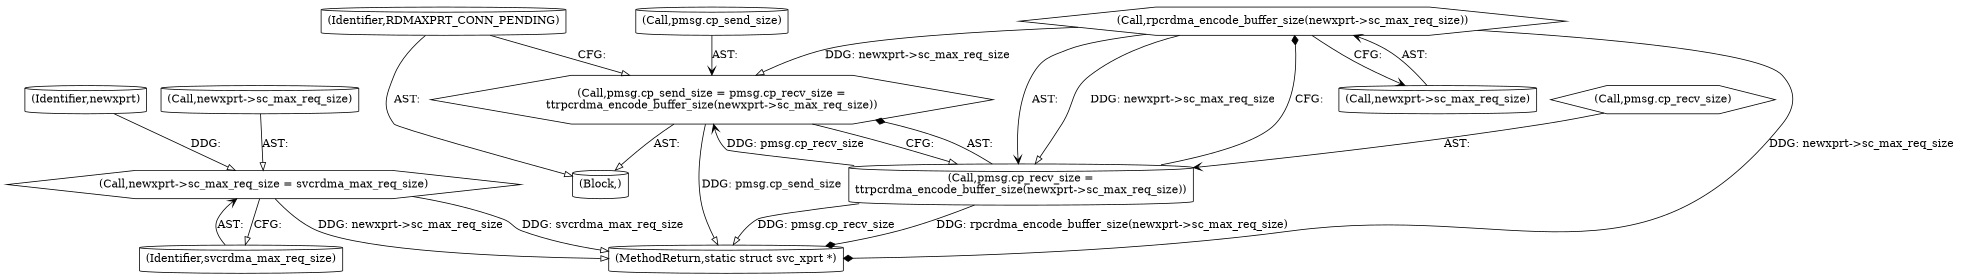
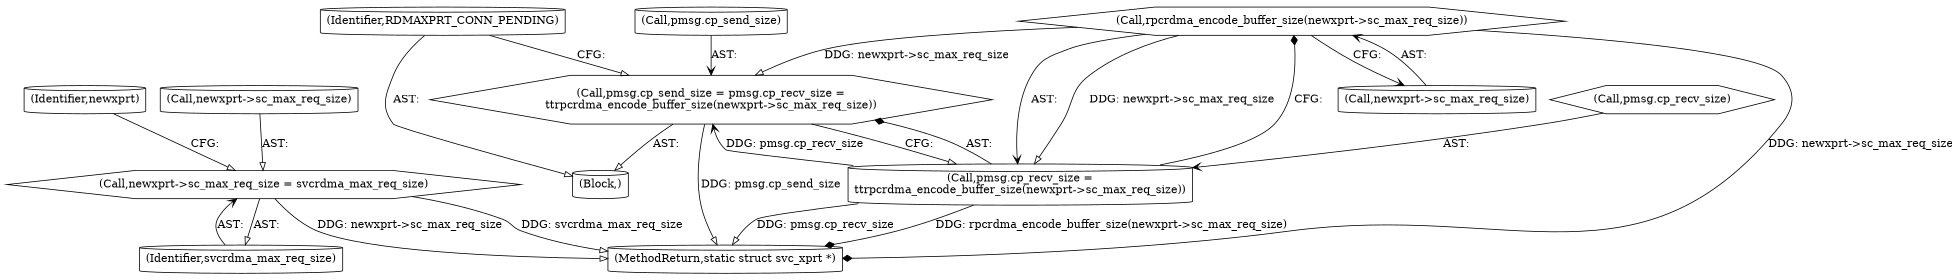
edge "(Identifier,newxprt)" -> "(Call,newxprt->sc_max_req_size = svcrdma_max_req_size)": label "DDG: " -> "CFG: "
edge "(Call,newxprt->sc_max_req_size = svcrdma_max_req_size)" -> "(Identifier,svcrdma_max_req_size)": label "CFG: " -> "AST: "
